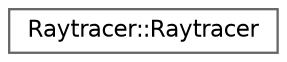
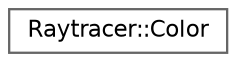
node "Raytracer::Raytracer": label "Raytracer::Raytracer" -> "Raytracer::Color"
